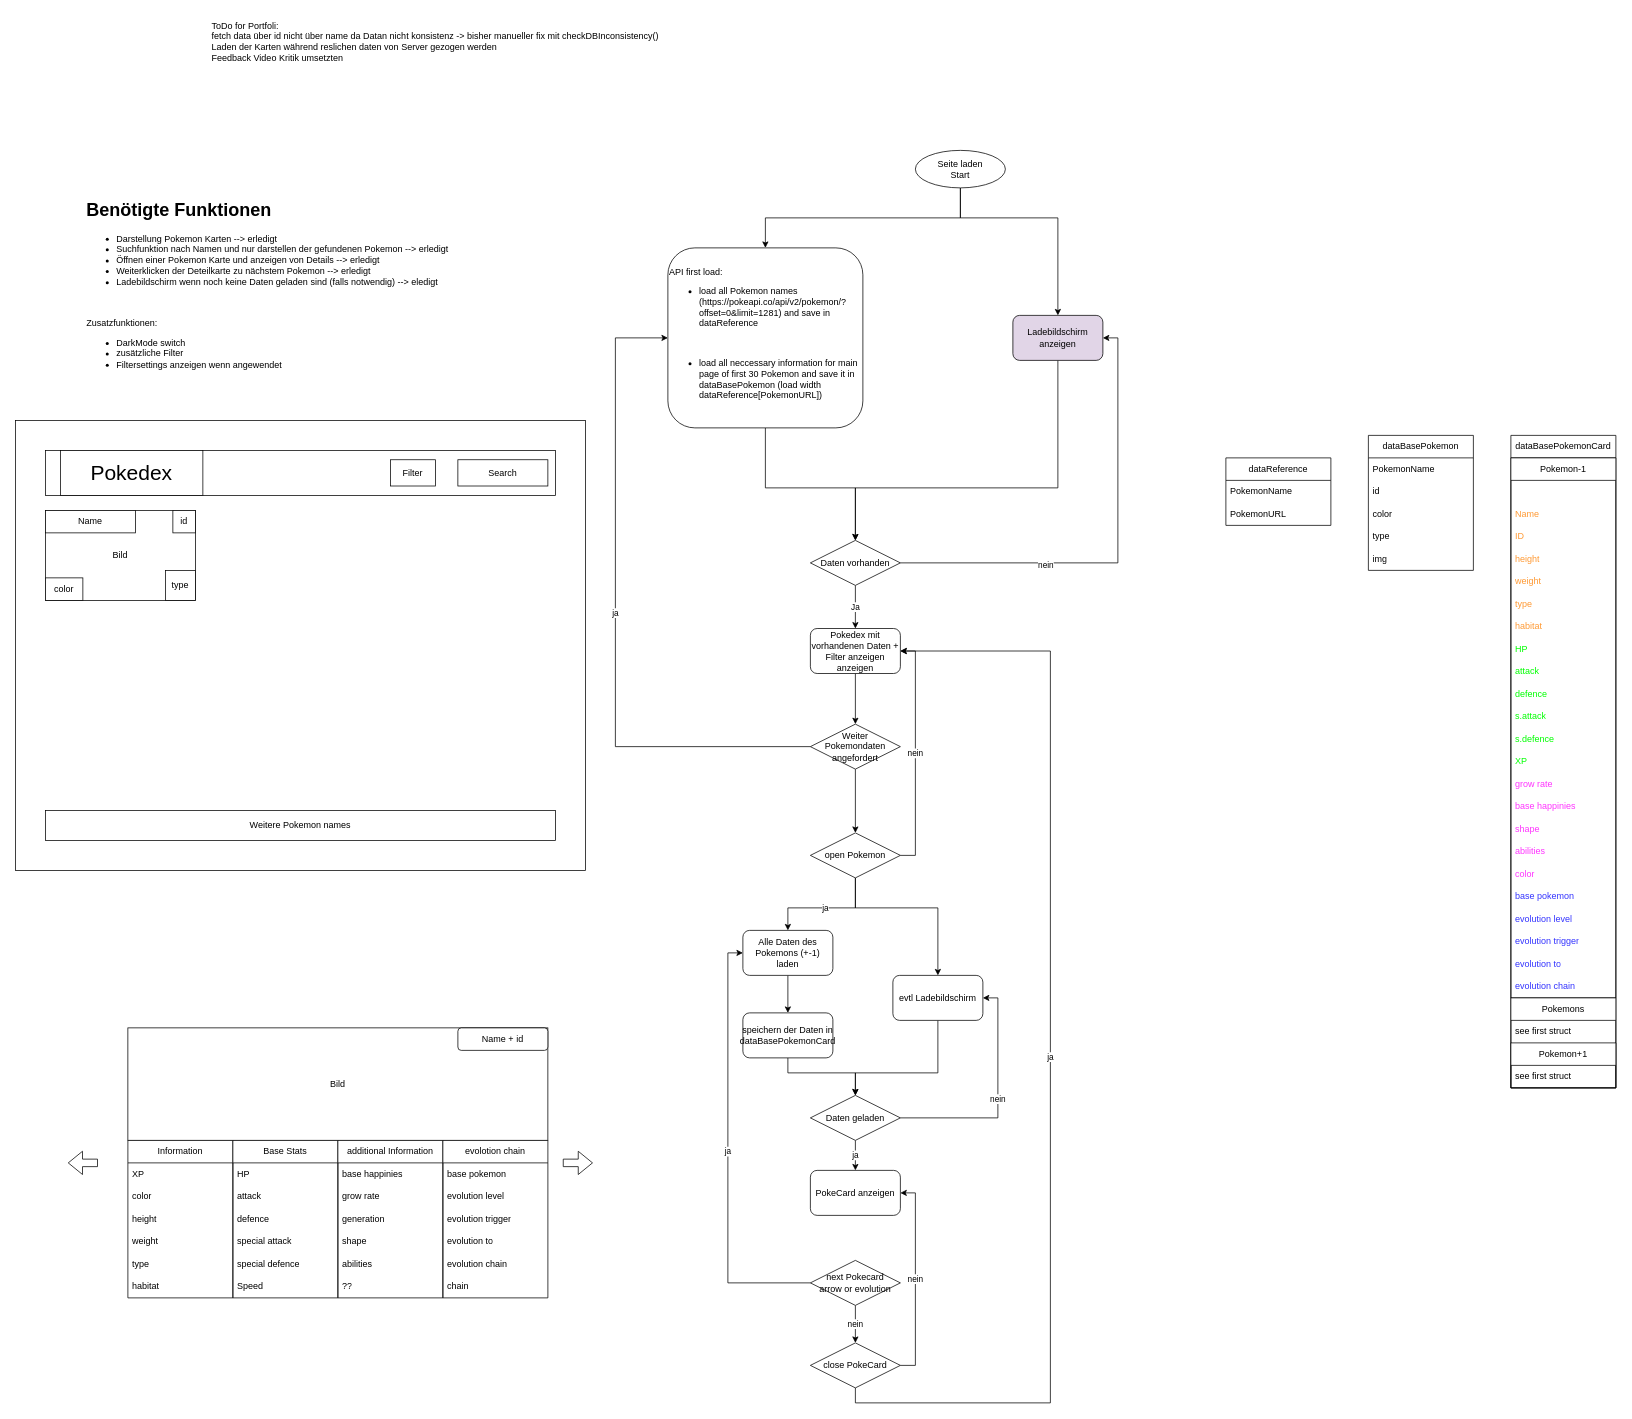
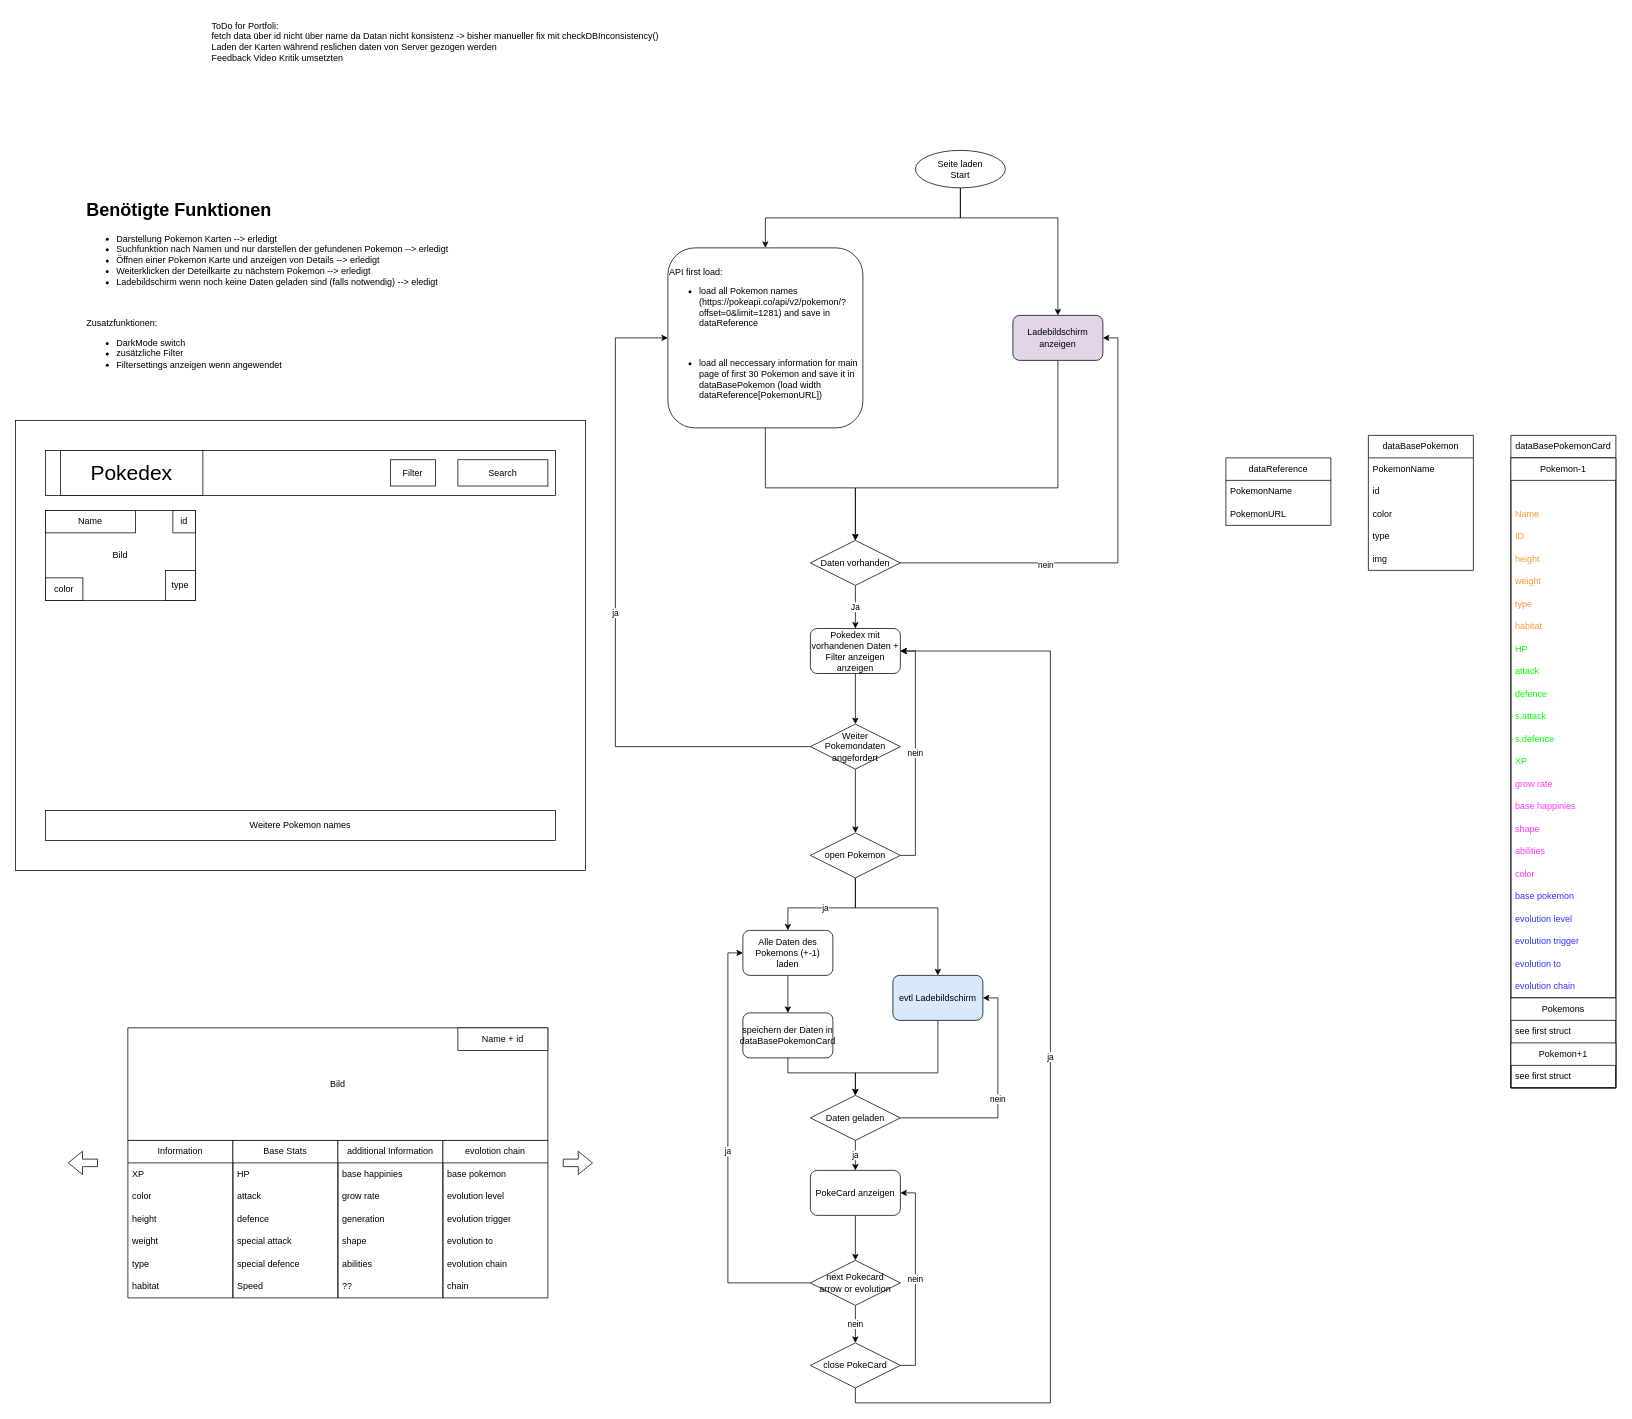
node "evtl Ladebildschirm": fillcolor #ffffff -> #dae8fc
node "Name + id": shape rounded rectangle -> rectangle
edge "PokeCard anzeigen" -> "next Pokecard arrow or evolution": added
